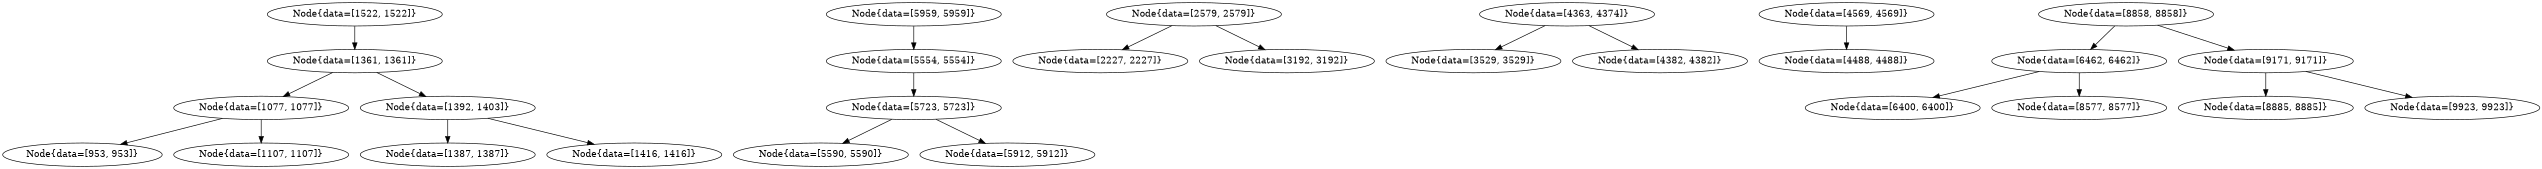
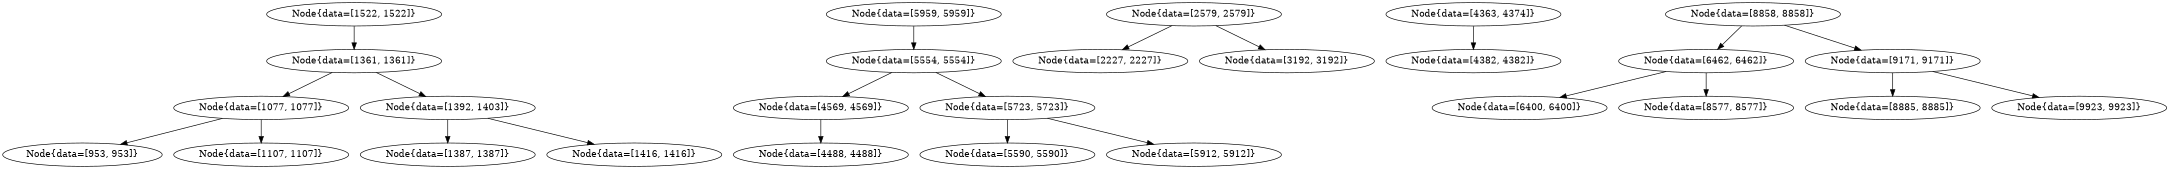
node "Node{data=[3529, 3529]}": removed
edge "Node{data=[5554, 5554]}" -> "Node{data=[4569, 4569]}": added
